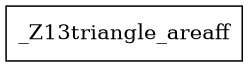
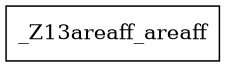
node "_Z13triangle_areaff": label "_Z13triangle_areaff" -> "_Z13areaff_areaff"
